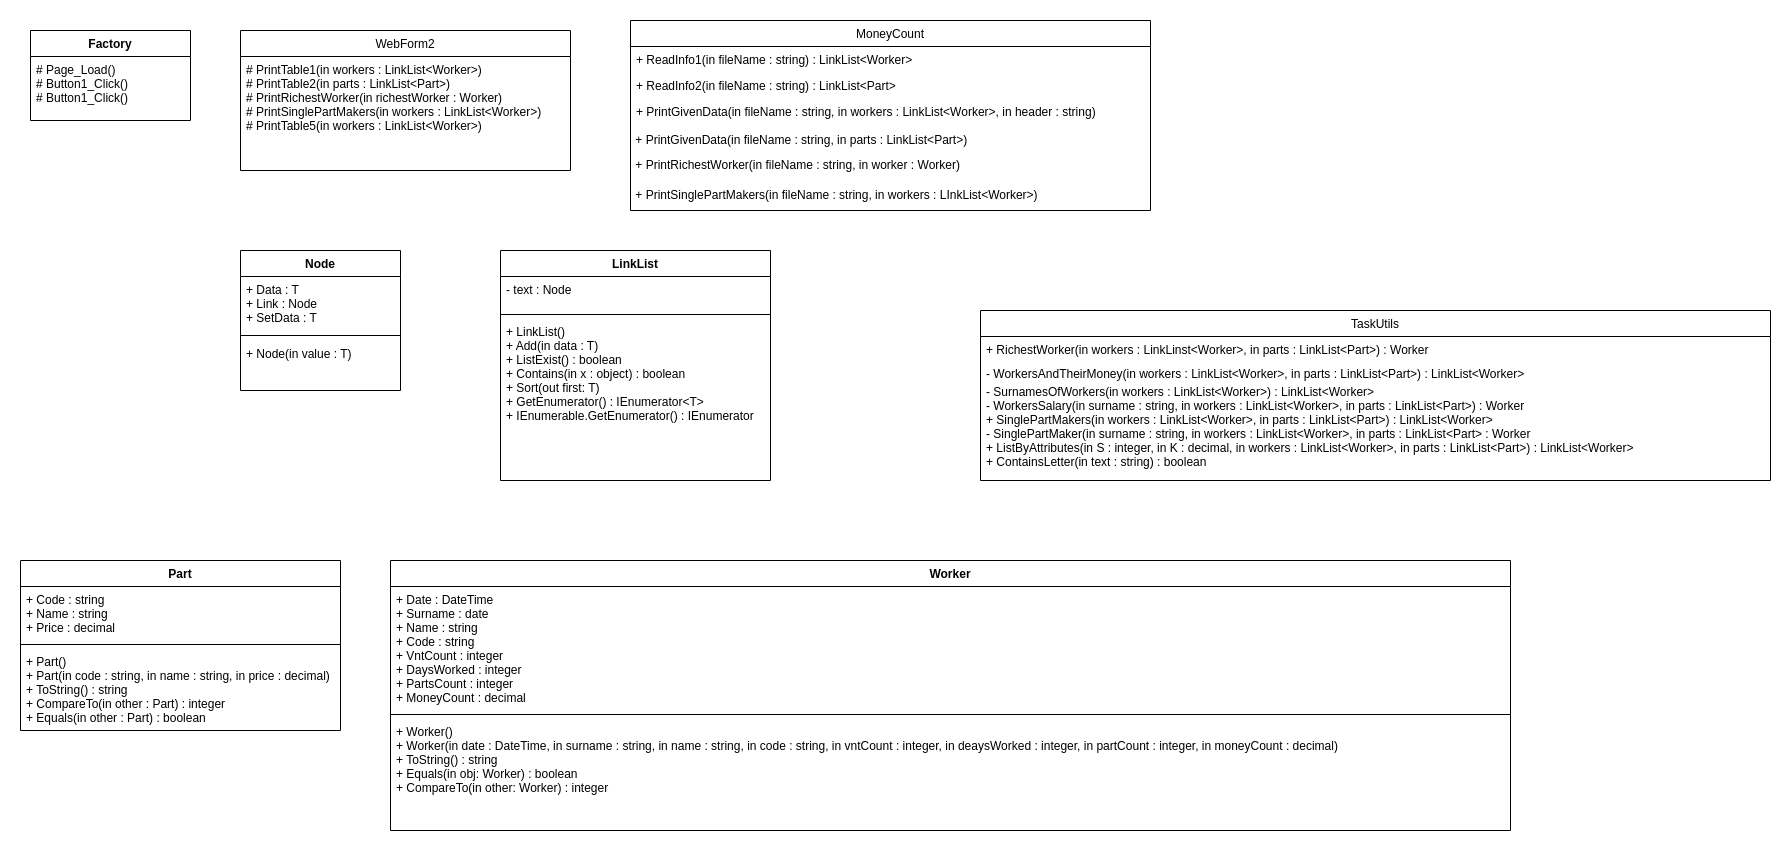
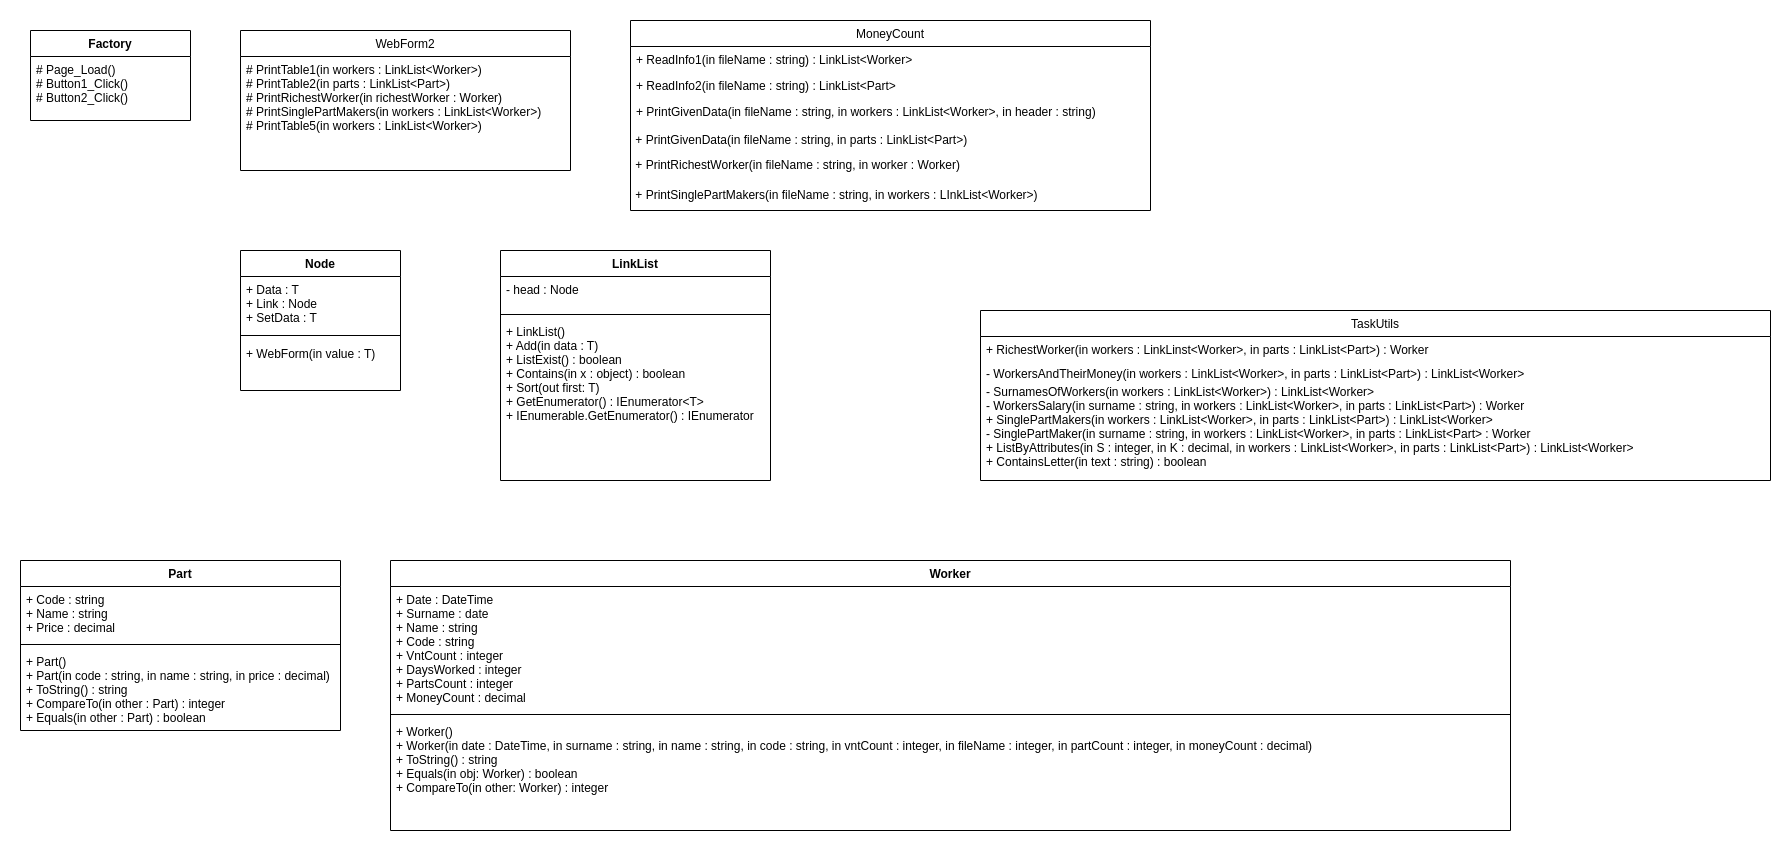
node "# Page_Load() # Button1_Click() # Button1_Click()": label "# Page_Load() # Button1_Click() # Button1_Click()" -> "# Page_Load() # Button1_Click() # Button2_Click()"
node "- text : Node": label "- text : Node" -> "- head : Node"
node "+ Node(in value : T)": label "+ Node(in value : T)" -> "+ WebForm(in value : T)"
node "+ Worker() + Worker(in date : DateTime, in surname : string, in name : string, in code : string, in vntCount : integer, in deaysWorked : integer, in partCount : integer, in moneyCount : decimal) + ToString() : string + Equals(in obj: Worker) : boolean + CompareTo(in other: Worker) : integer": label "+ Worker() + Worker(in date : DateTime, in surname : string, in name : string, in code : string, in vntCount : integer, in deaysWorked : integer, in partCount : integer, in moneyCount : decimal) + ToString() : string + Equals(in obj: Worker) : boolean + CompareTo(in other: Worker) : integer" -> "+ Worker() + Worker(in date : DateTime, in surname : string, in name : string, in code : string, in vntCount : integer, in fileName : integer, in partCount : integer, in moneyCount : decimal) + ToString() : string + Equals(in obj: Worker) : boolean + CompareTo(in other: Worker) : integer"
